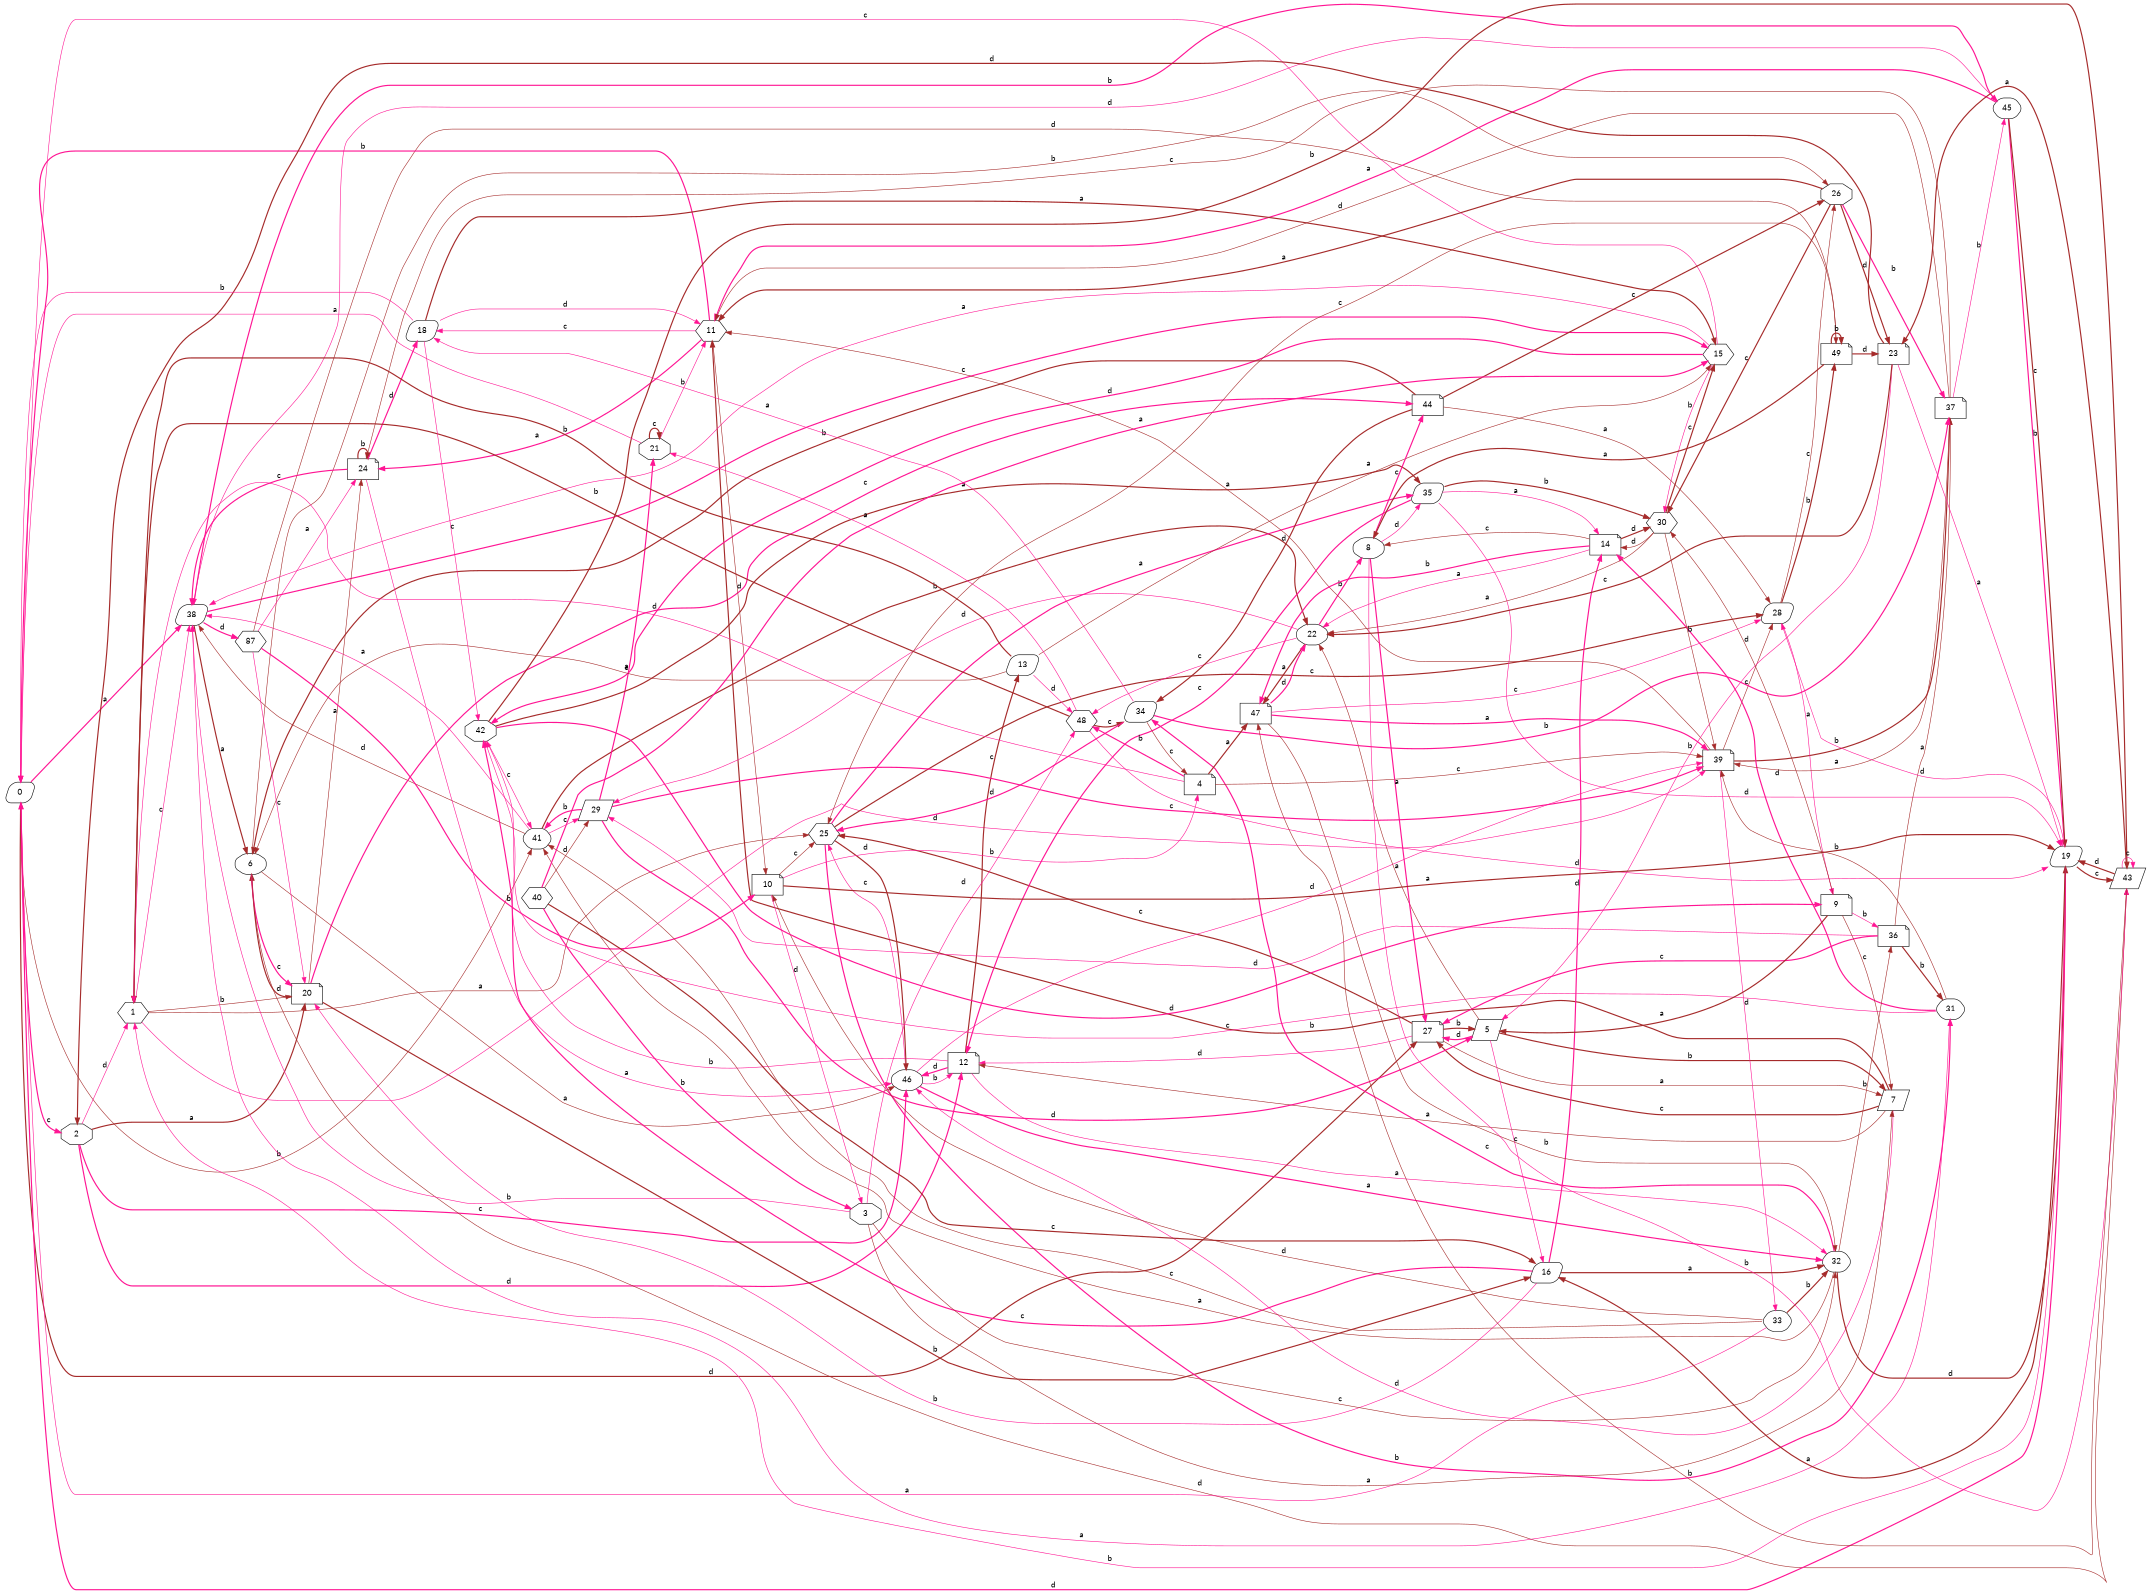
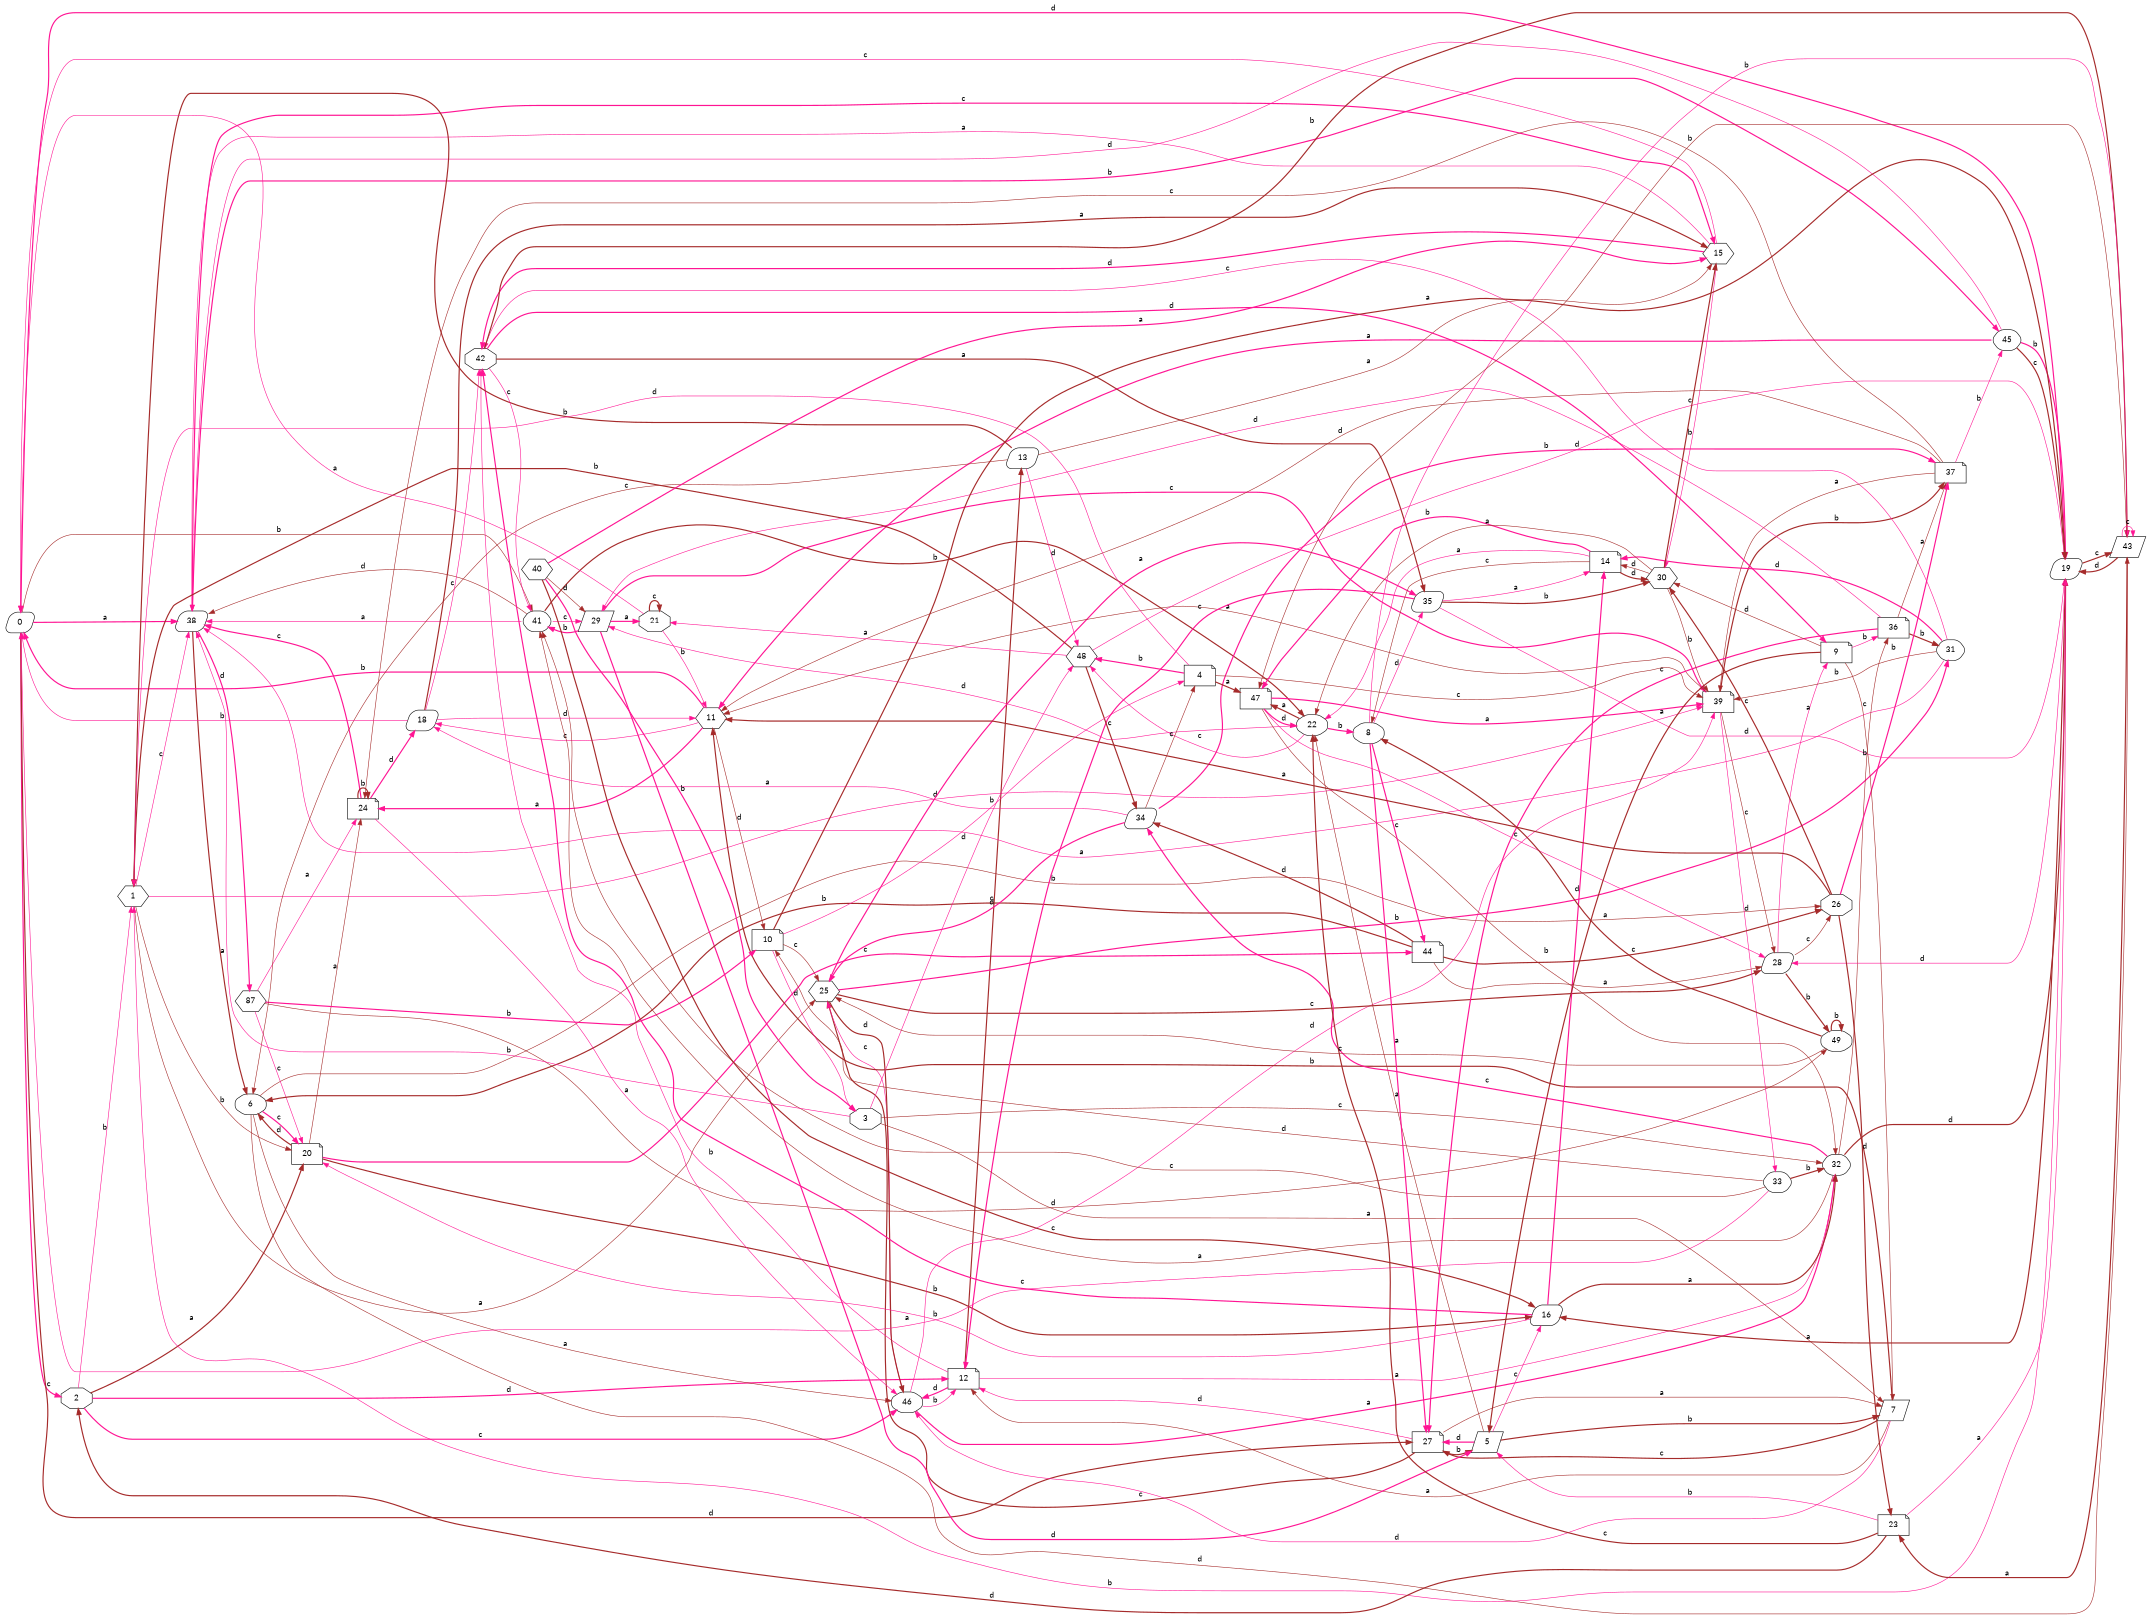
node "49": shape note -> octagon
edge "49" -> "23": removed, label "d"
edge "2" -> "1": label "d" -> "b"
